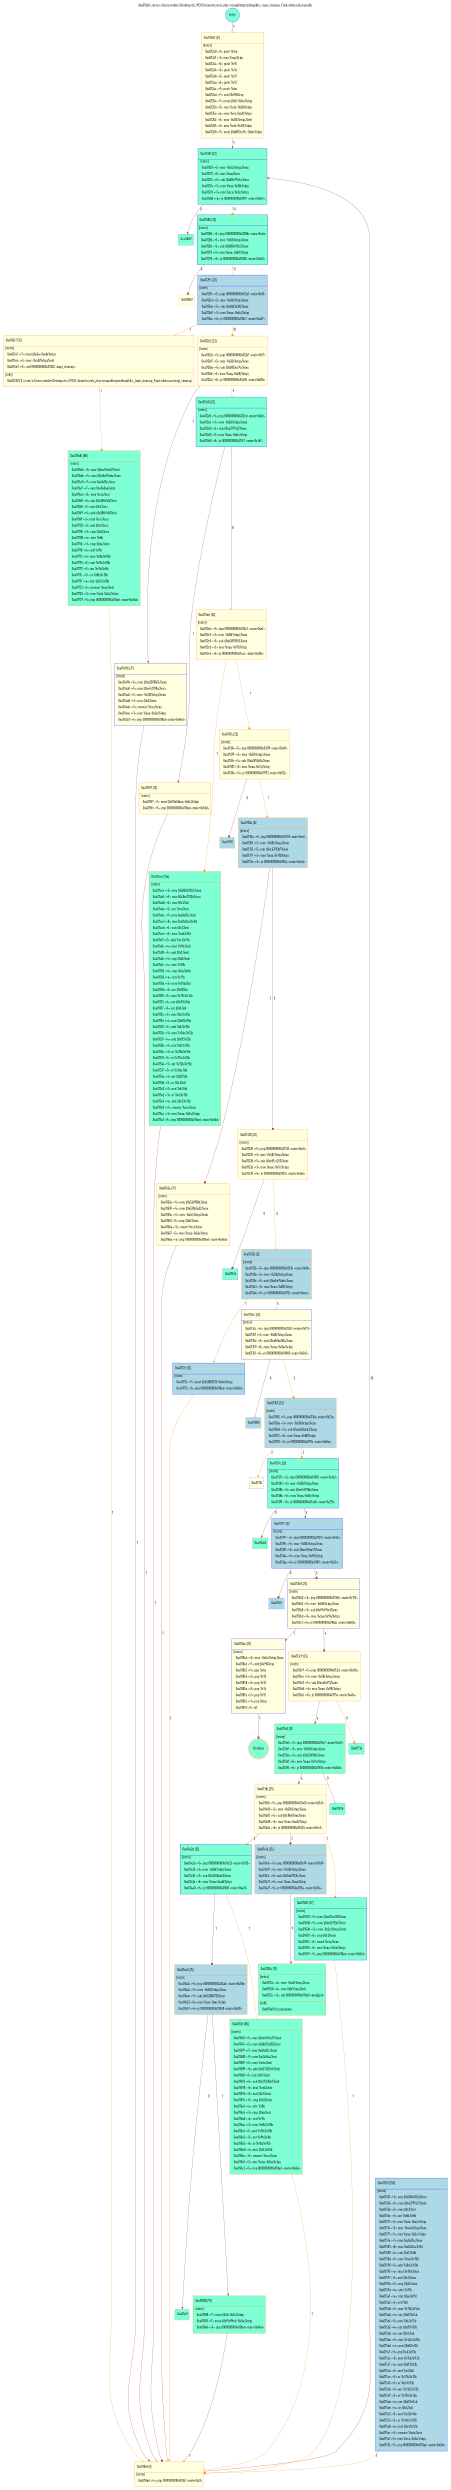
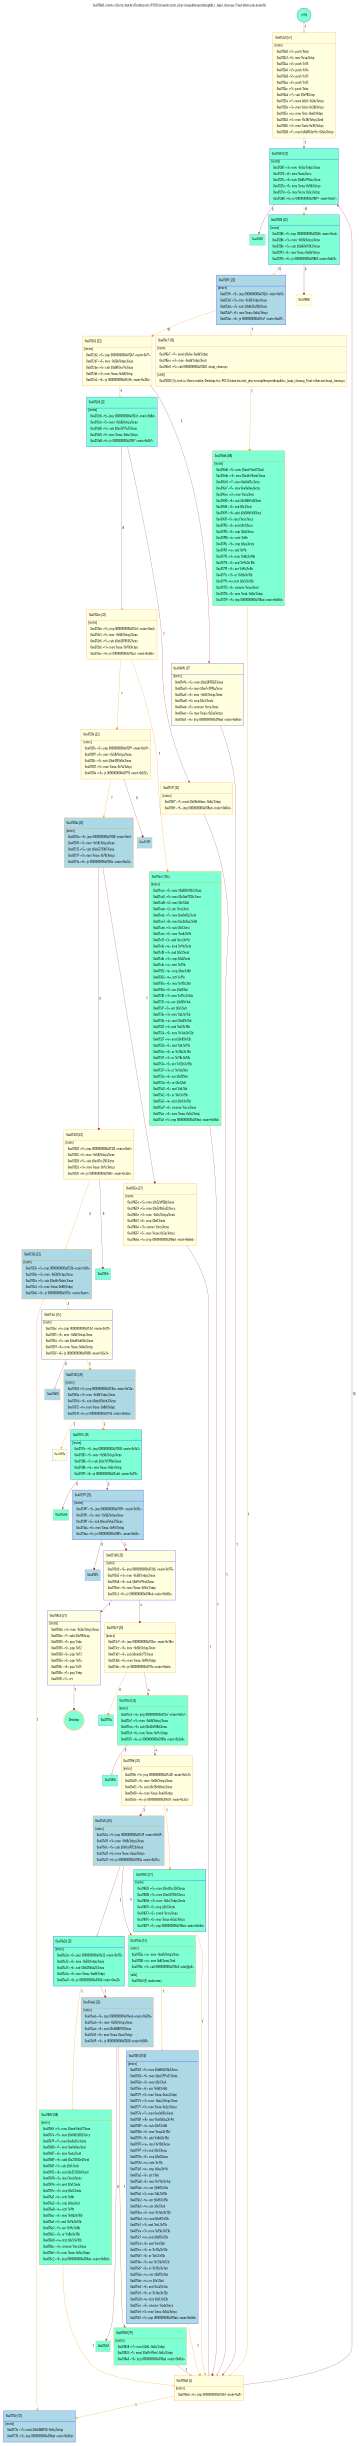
edge "0x4013fb [25]" -> "0x40142d [25]": now "0x401414 [25]" -> "0x40142d [25]"
edge "0x40172e [12]" -> "0x4018ad [5]": reversed
edge "0x401554 [13]" -> "0x401561 [150]": added, label "1"
